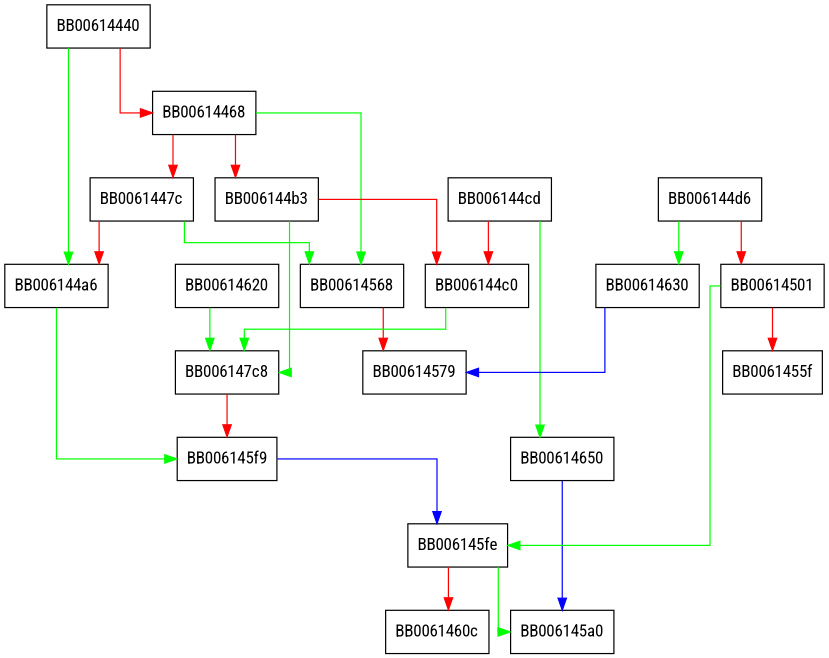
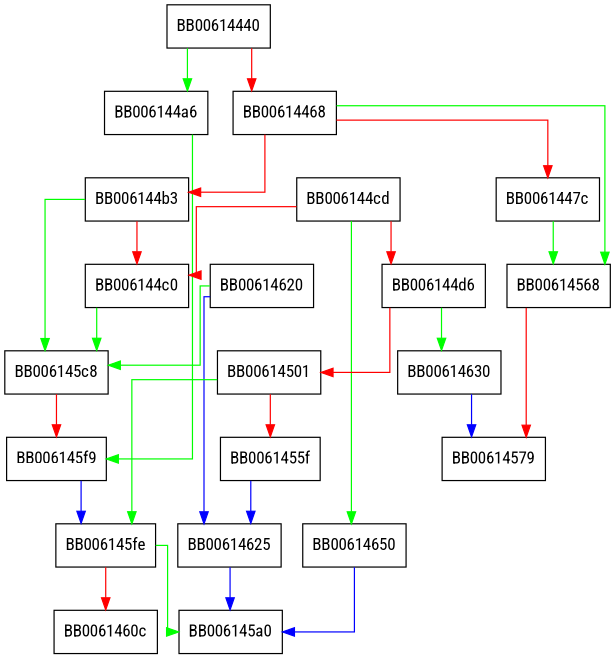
edge "BB0061447c" -> "BB006144a6": removed
edge "BB006144cd" -> "BB006144d6": added
node "BB006147c8": label "BB006147c8" -> "BB006145c8"
node "BB00614625": added
